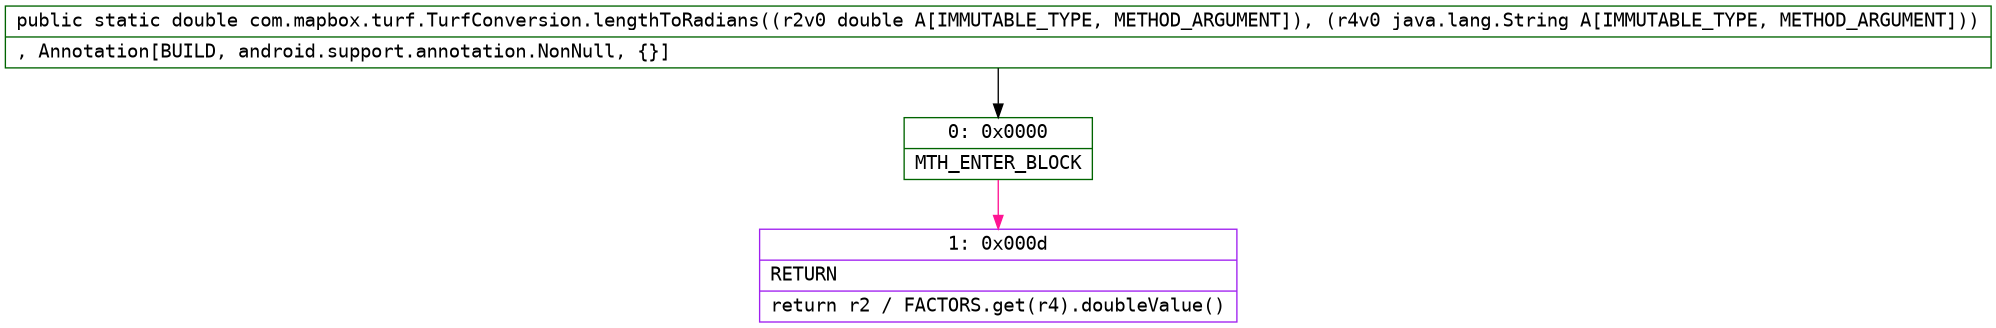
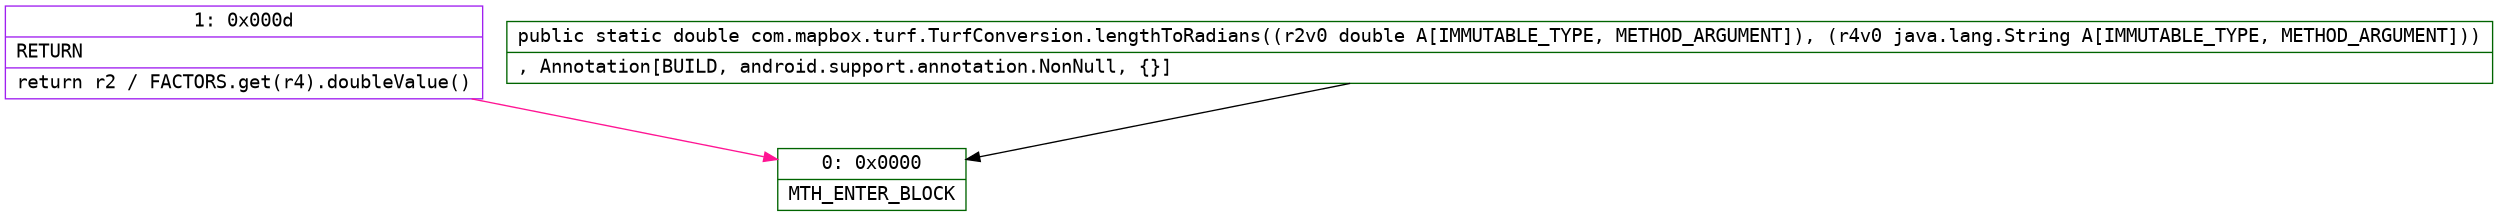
edge "0: 0x0000" -> "1: 0x000d": reversed
